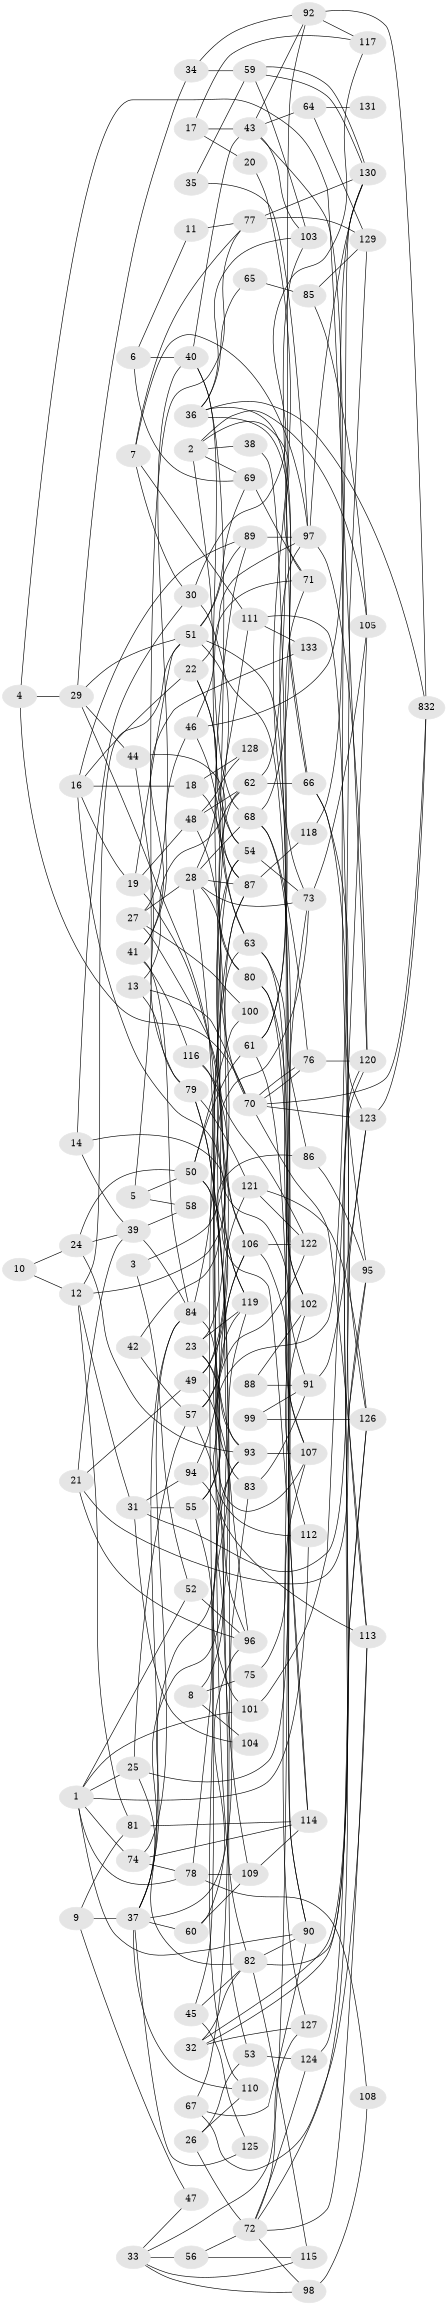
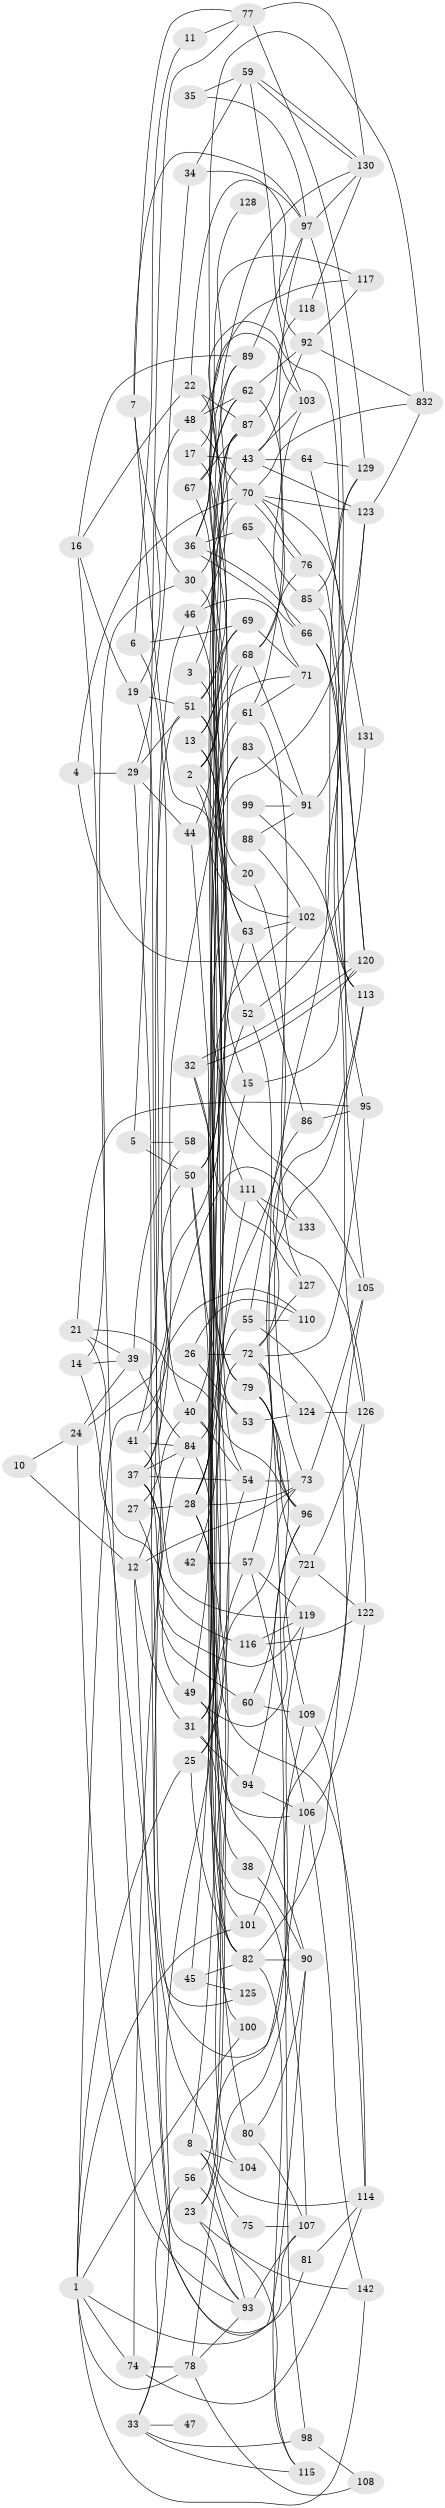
node "18": removed
edge "131" -- "52": added
edge "27" -- "100": now "1" -- "100"
node "15": added
node "121": label "121" -> "721"
node "112": label "112" -> "142"
node "9": removed
